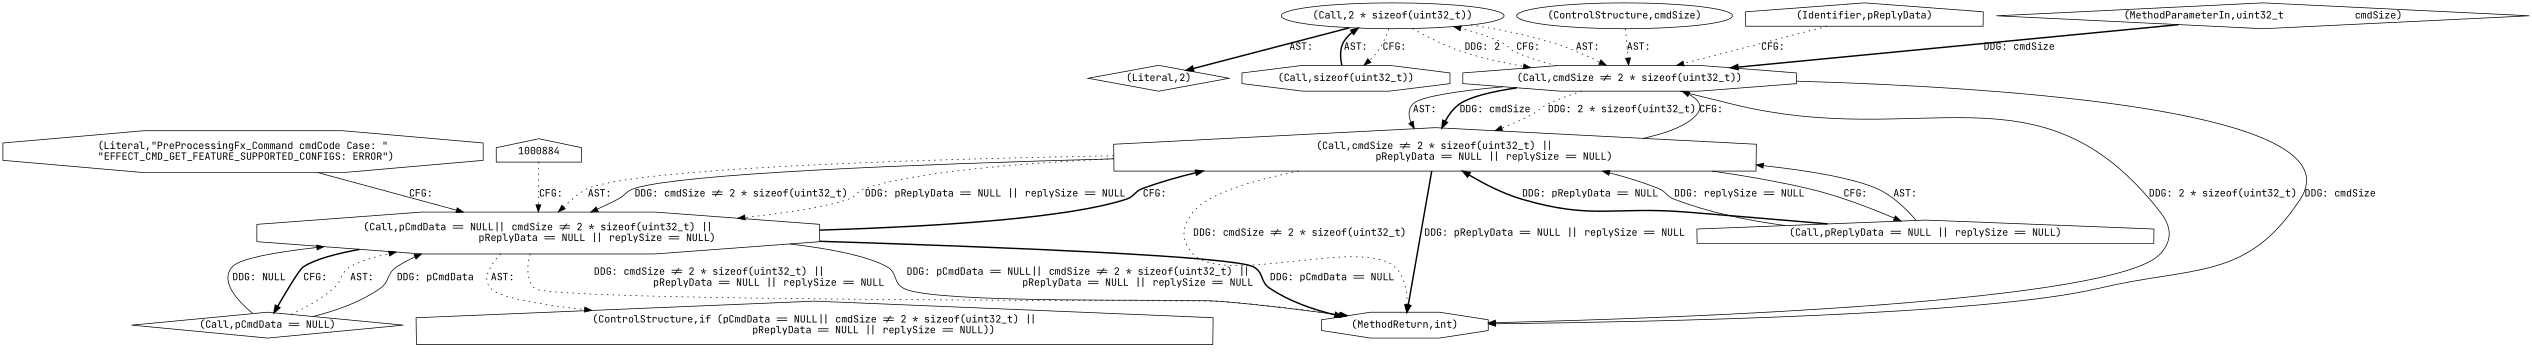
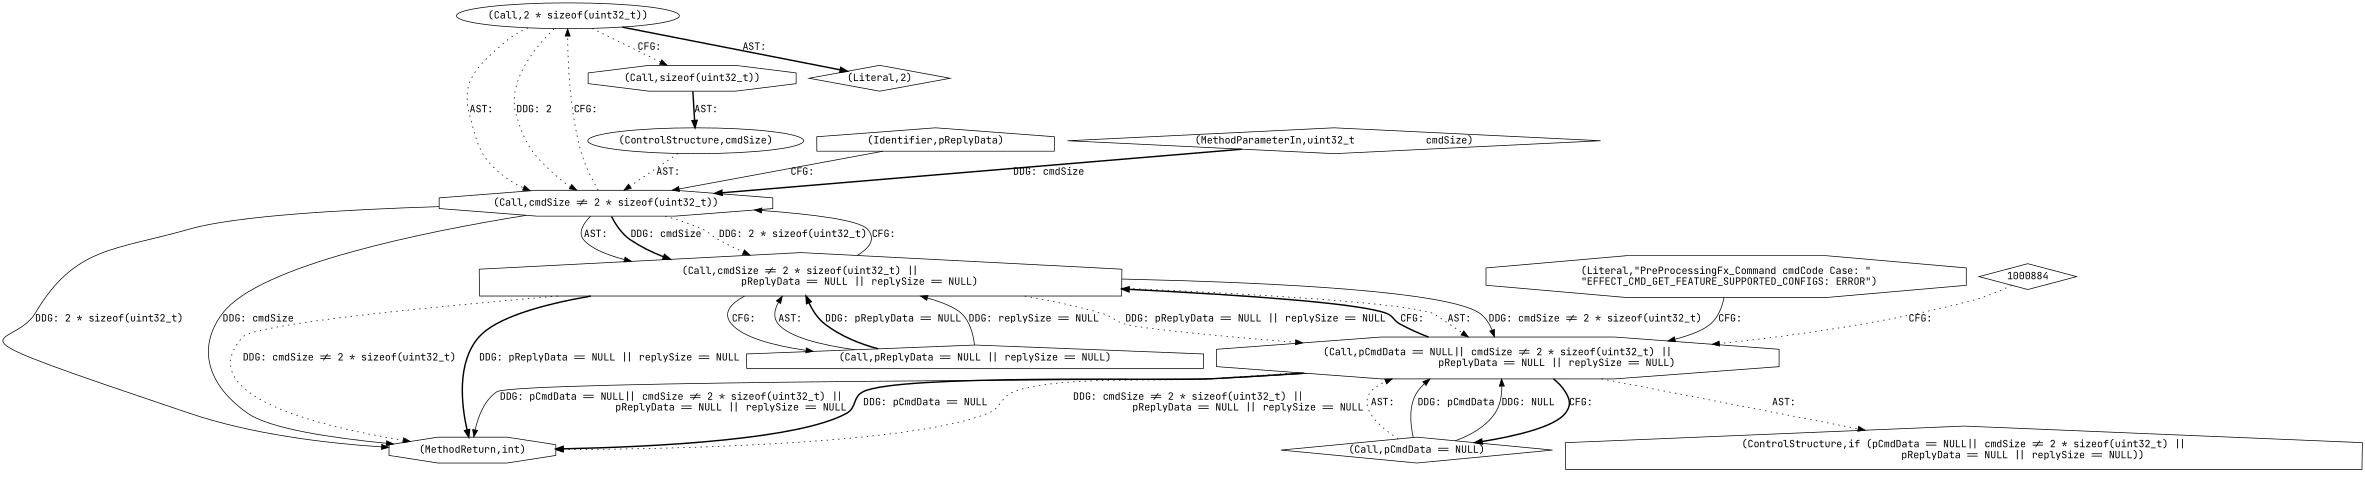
edge "(Identifier,pReplyData)" -> "(Call,cmdSize != 2 * sizeof(uint32_t))": style dotted -> solid
edge "(Call,sizeof(uint32_t))" -> "(Call,2 * sizeof(uint32_t))": now "(Call,sizeof(uint32_t))" -> "(ControlStructure,cmdSize)"
node "1000884": shape house -> diamond
